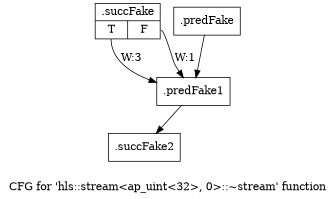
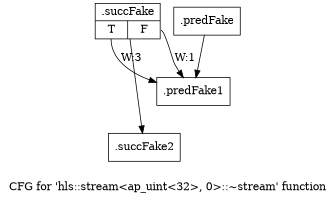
edge ".predFake1" -> ".succFake2": now ".succFake" -> ".succFake2"
